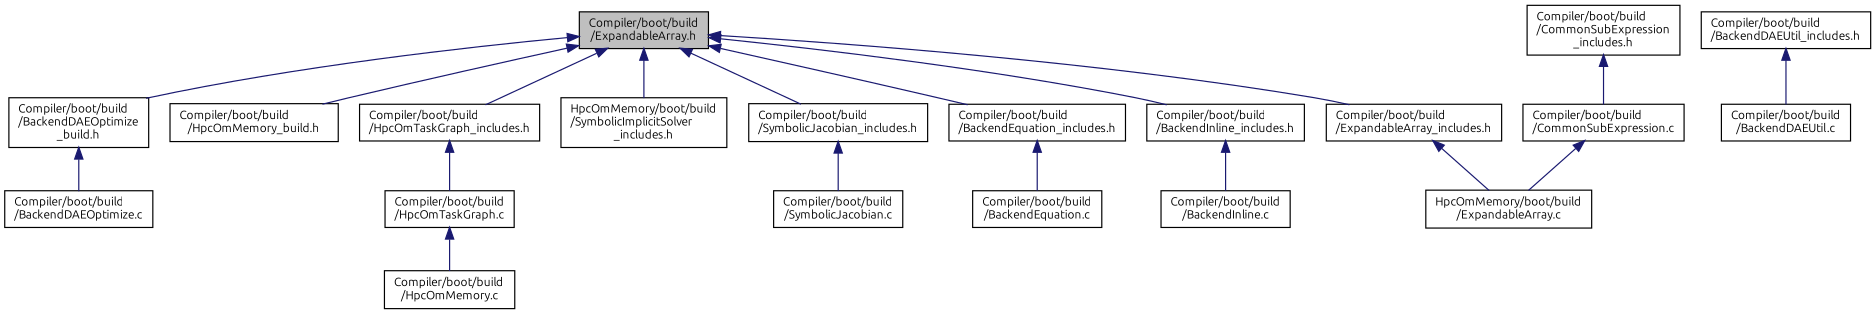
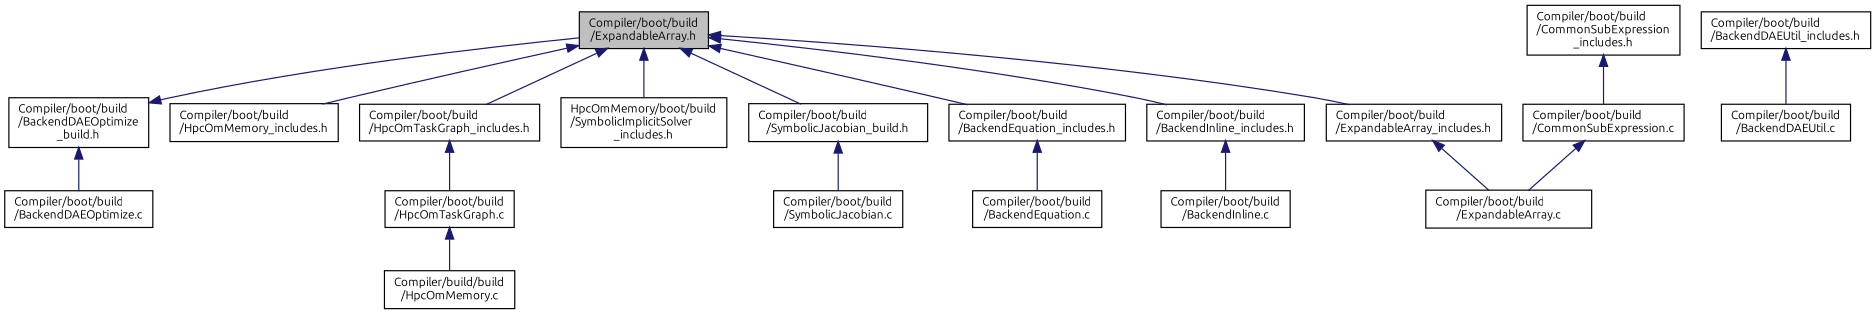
edge "Compiler/boot/build /BackendDAEOptimize _build.h" -> "Compiler/boot/build /ExpandableArray.h": reversed
node "Compiler/boot/build /HpcOmMemory_build.h": label "Compiler/boot/build /HpcOmMemory_build.h" -> "Compiler/boot/build /HpcOmMemory_includes.h"
node "Compiler/boot/build /SymbolicJacobian_includes.h": label "Compiler/boot/build /SymbolicJacobian_includes.h" -> "Compiler/boot/build /SymbolicJacobian_build.h"
node "HpcOmMemory/boot/build /ExpandableArray.c": label "HpcOmMemory/boot/build /ExpandableArray.c" -> "Compiler/boot/build /ExpandableArray.c"
node "Compiler/boot/build /HpcOmMemory.c": label "Compiler/boot/build /HpcOmMemory.c" -> "Compiler/build/build /HpcOmMemory.c"
